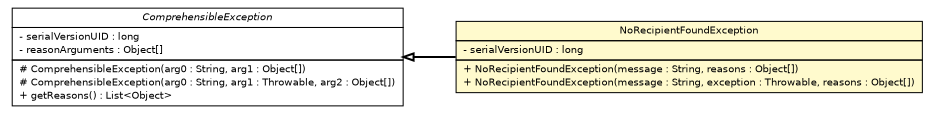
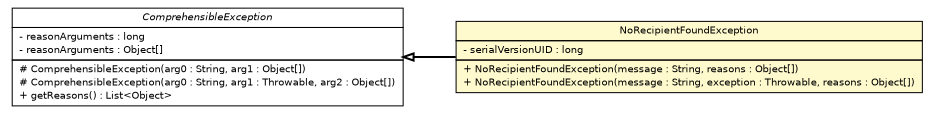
node "ComprehensibleException": text "- serialVersionUID : long" -> "- reasonArguments : long"
